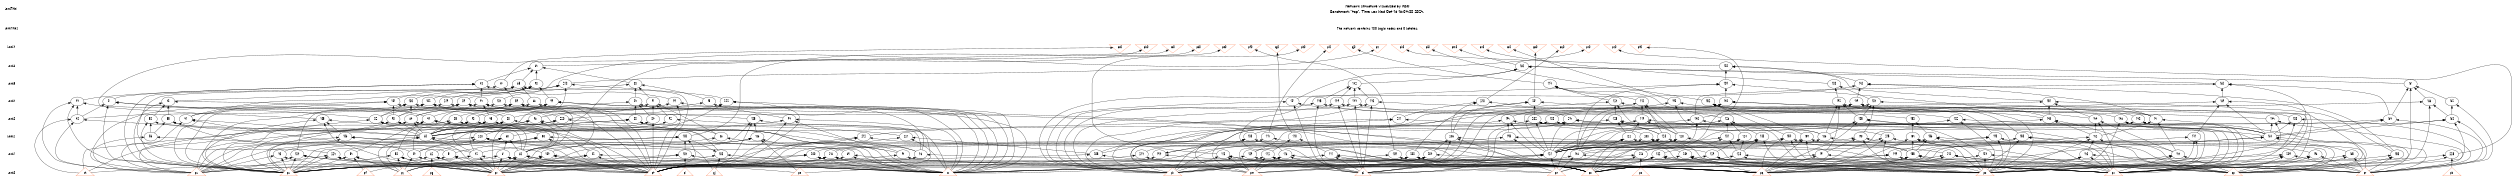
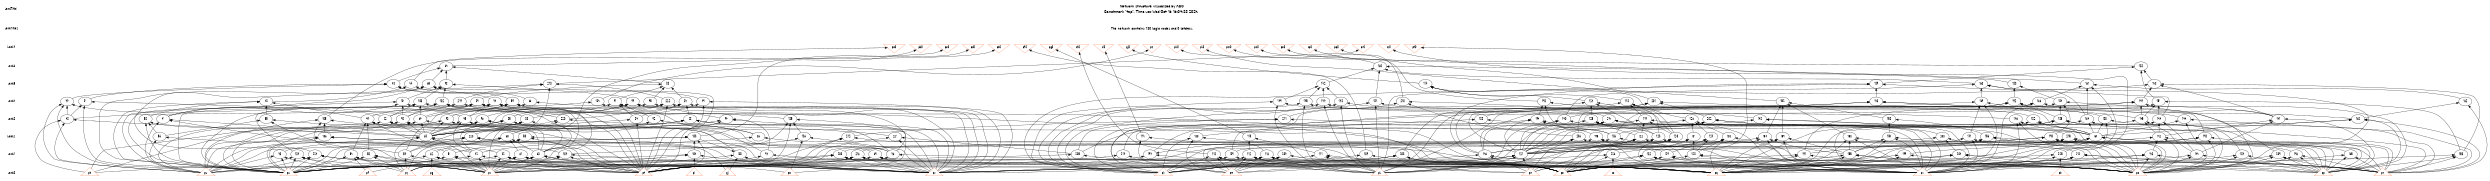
edge "ps" -> "81": removed
edge "207" -> "206": removed
edge "pv" -> "136": removed
